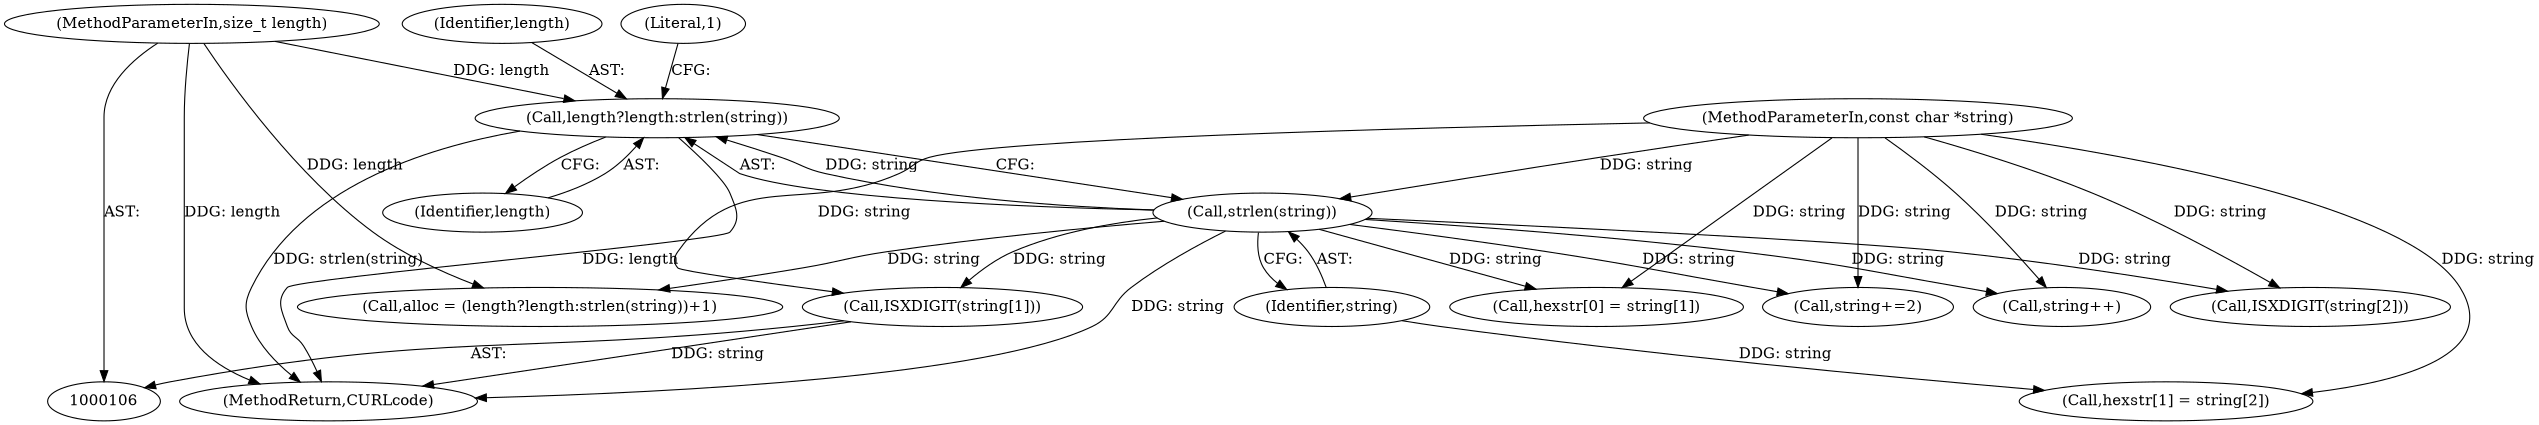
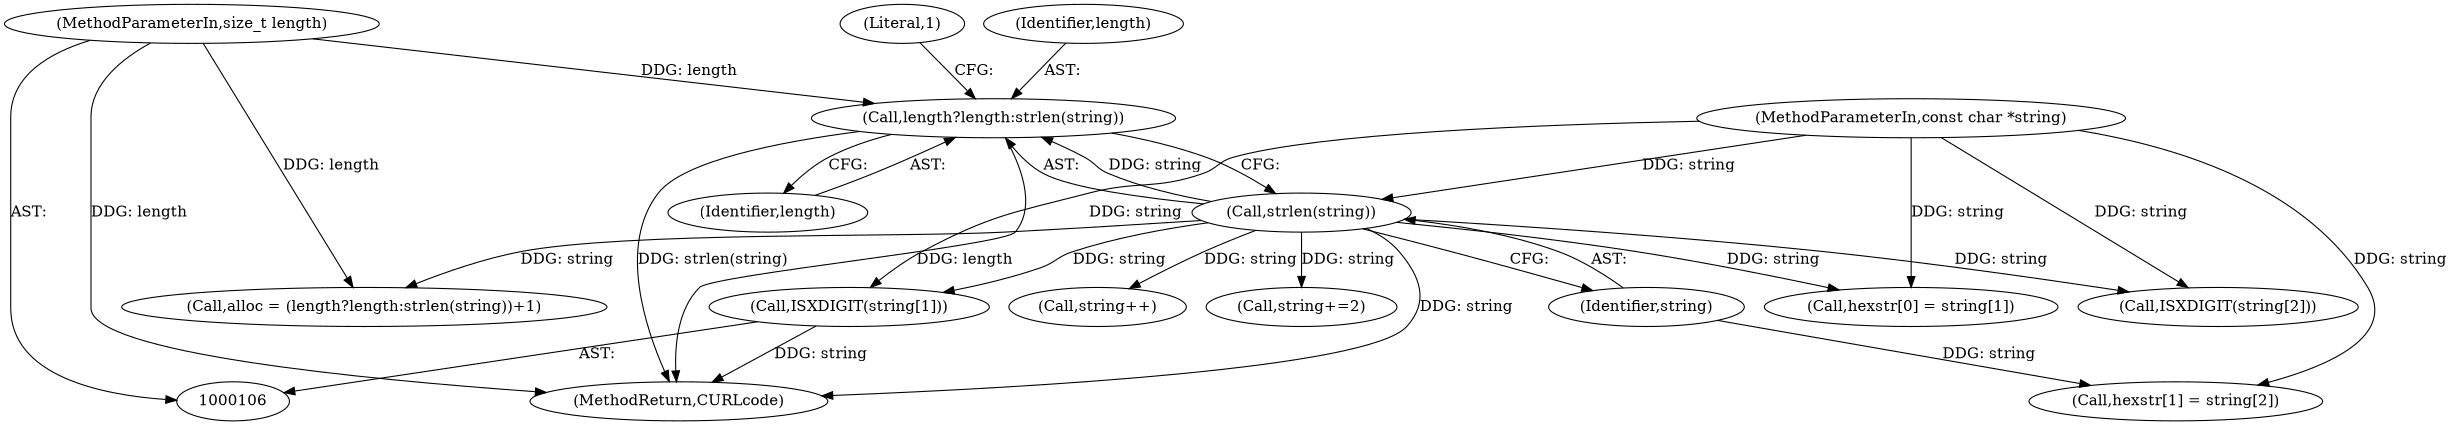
edge "(MethodParameterIn,const char *string)" -> "(Call,string++)": removed, label "DDG: string"
edge "(MethodParameterIn,const char *string)" -> "(Call,string+=2)": removed, label "DDG: string"
